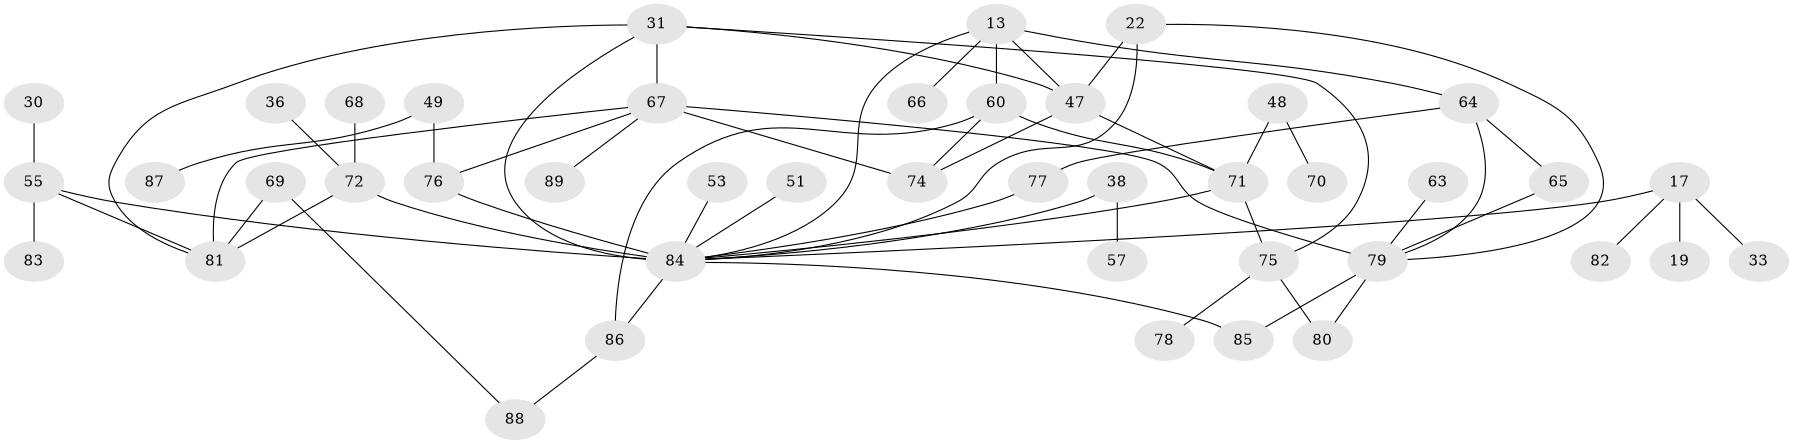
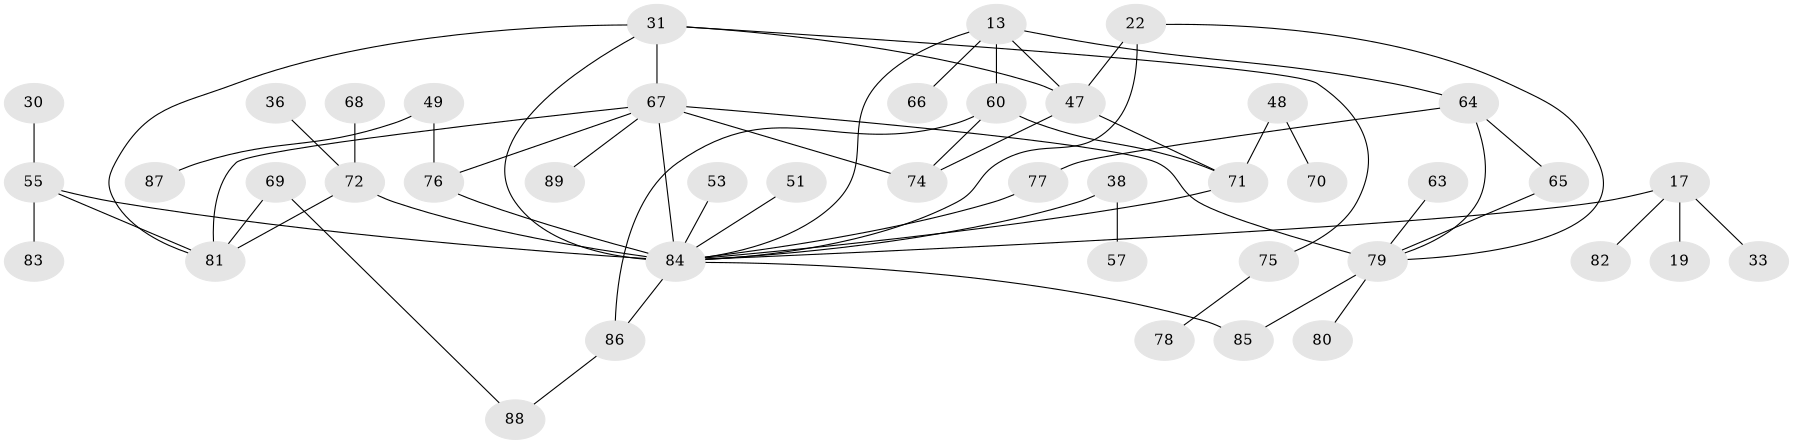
edge "67" -- "84": added
edge "71" -- "75": removed
edge "75" -- "80": removed
